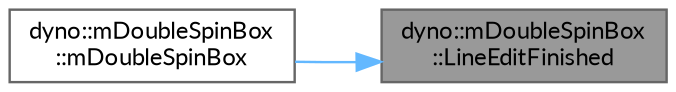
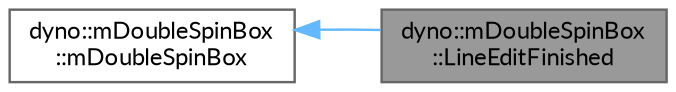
edge "dyno::mDoubleSpinBox ::mDoubleSpinBox" -> "dyno::mDoubleSpinBox ::LineEditFinished": reversed
